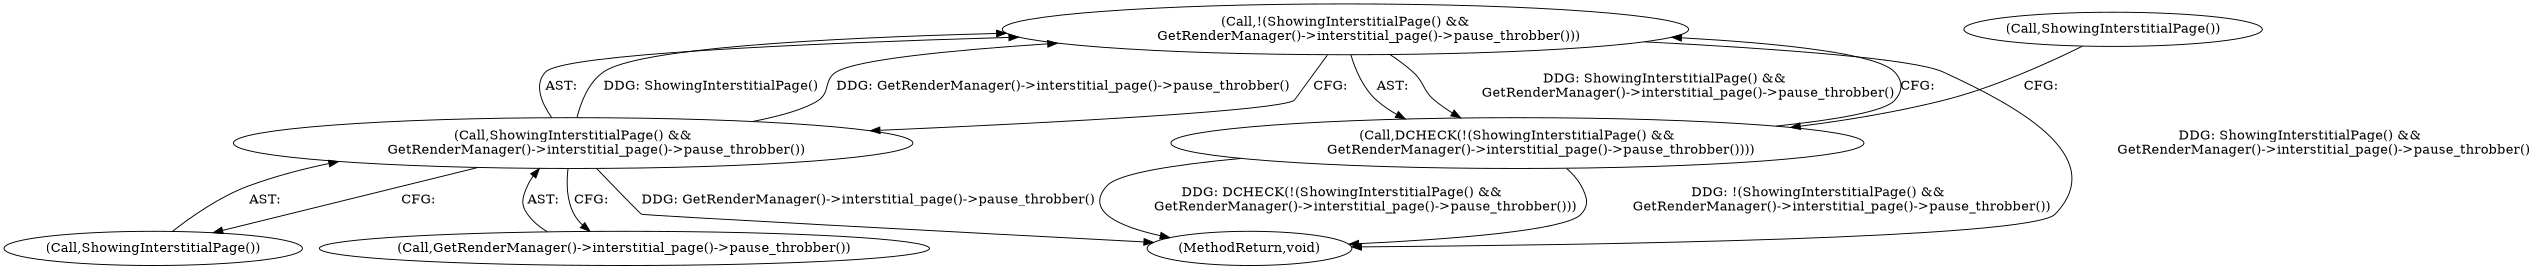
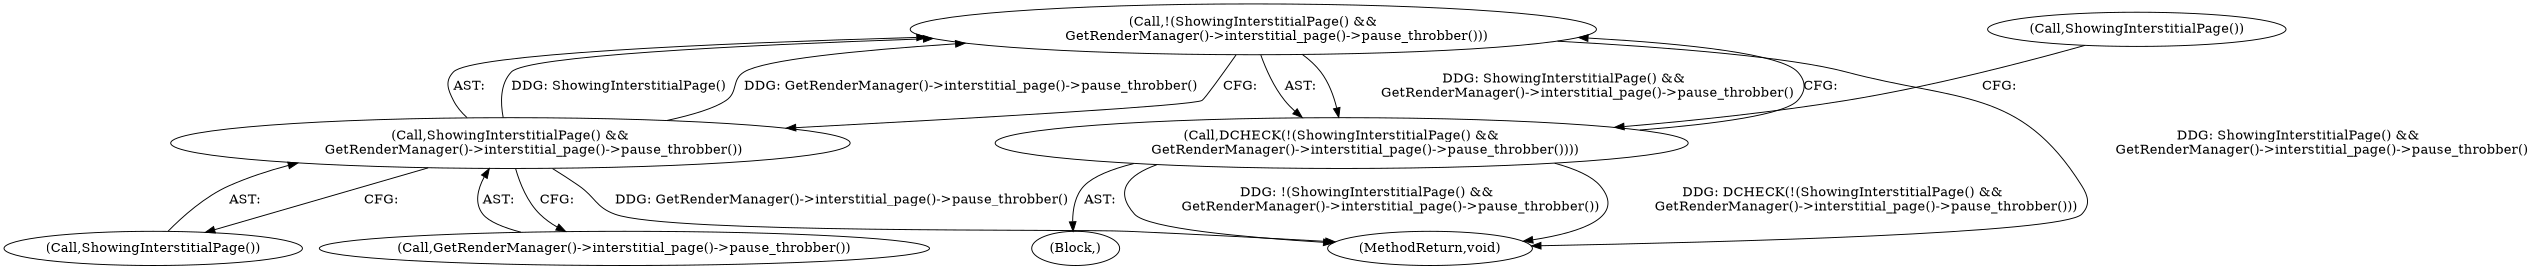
node "(Block,)": added
